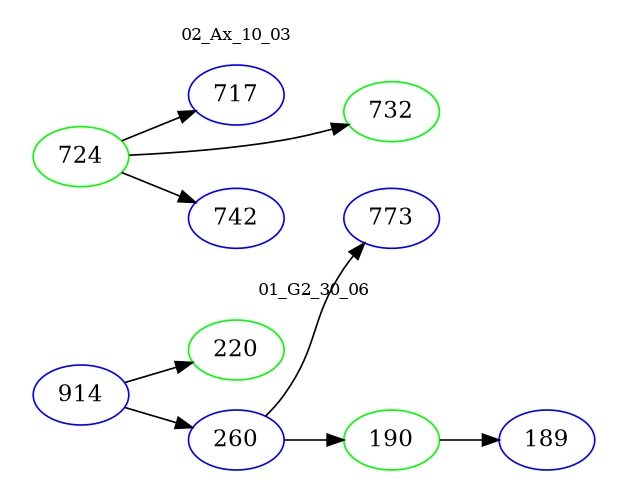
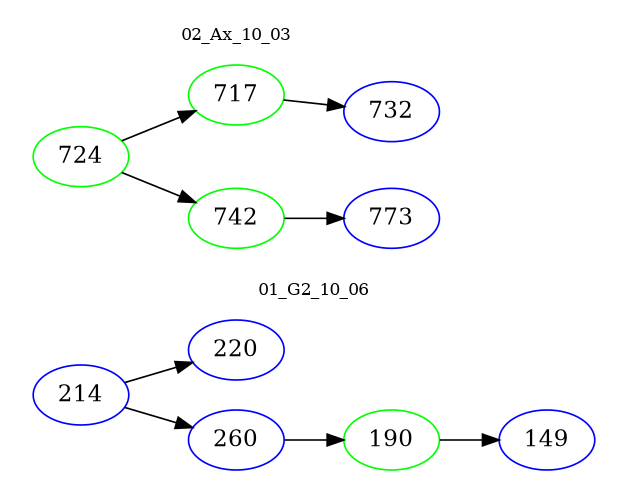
node "717": color blue -> green
node "732": color green -> blue
edge "724" -> "732": now "717" -> "732"
node "742": color blue -> green
cluster "01_G2_30_06": label "01_G2_30_06" -> "01_G2_10_06"
edge "260" -> "773": now "742" -> "773"
node "220": color green -> blue
node "914": label "914" -> "214"
node "189": label "189" -> "149"
